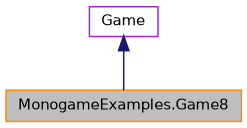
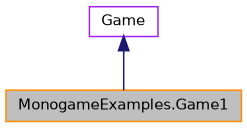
node "MonogameExamples.Game8": label "MonogameExamples.Game8" -> "MonogameExamples.Game1"
